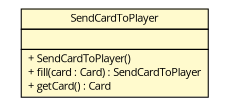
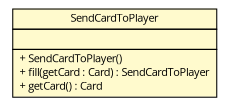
node "SendCardToPlayer": text "+ fill(card : Card) : SendCardToPlayer" -> "+ fill(getCard : Card) : SendCardToPlayer"
